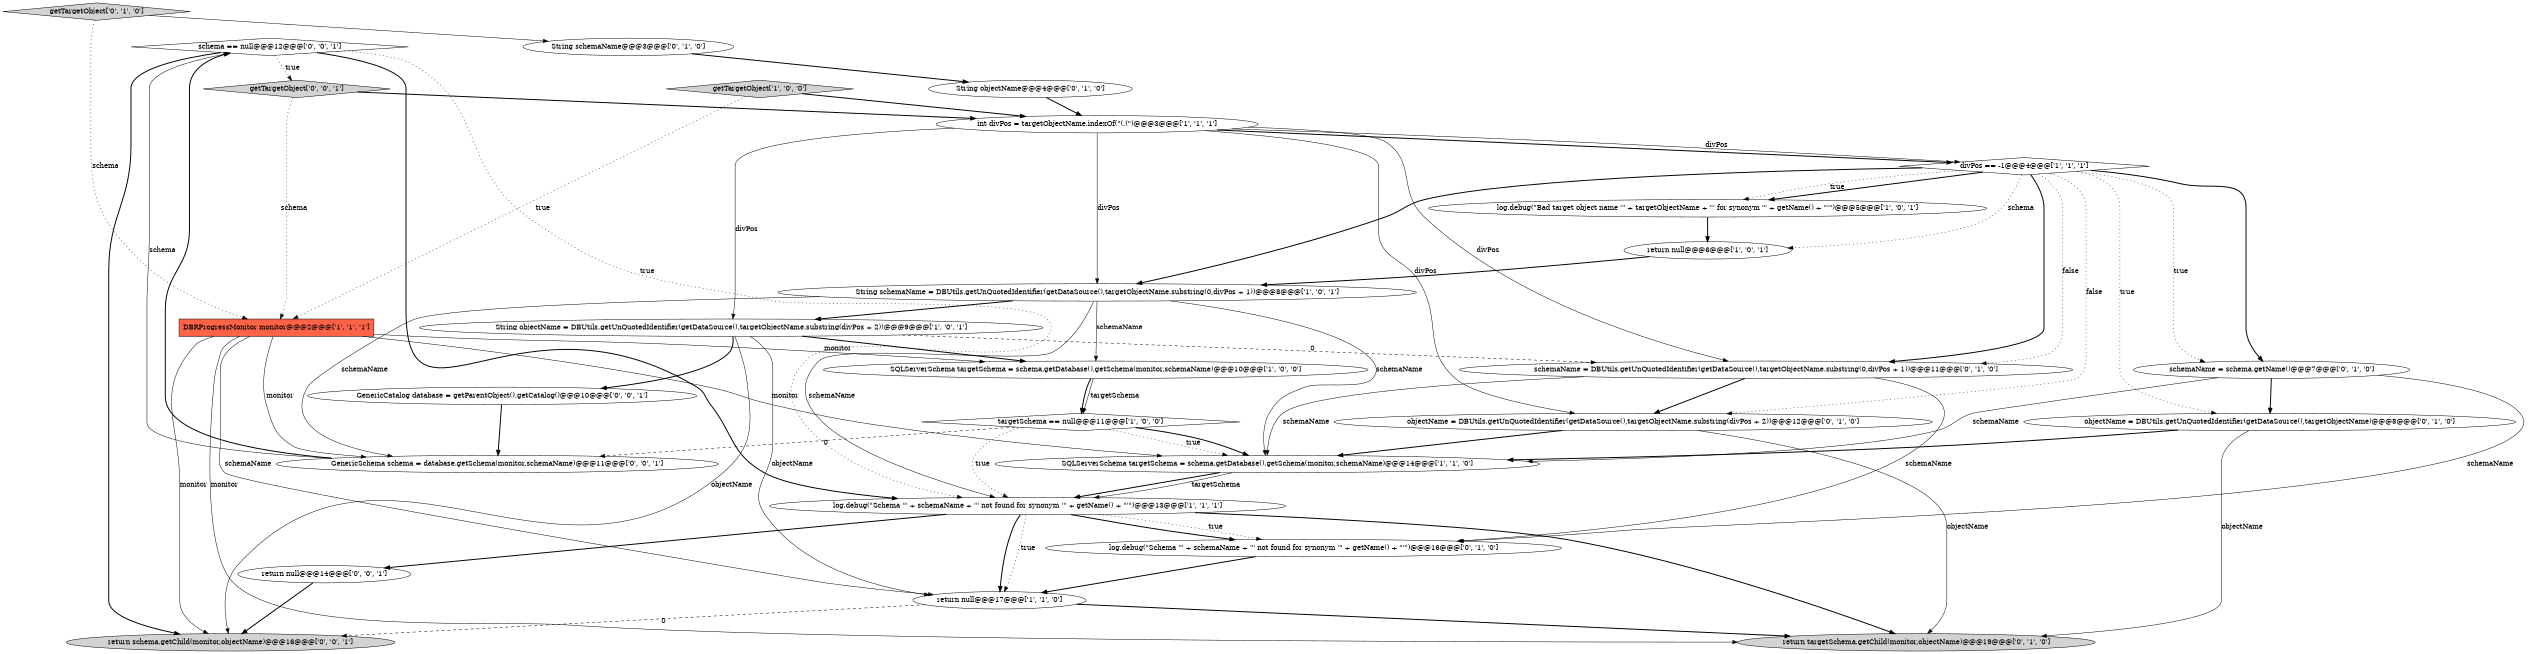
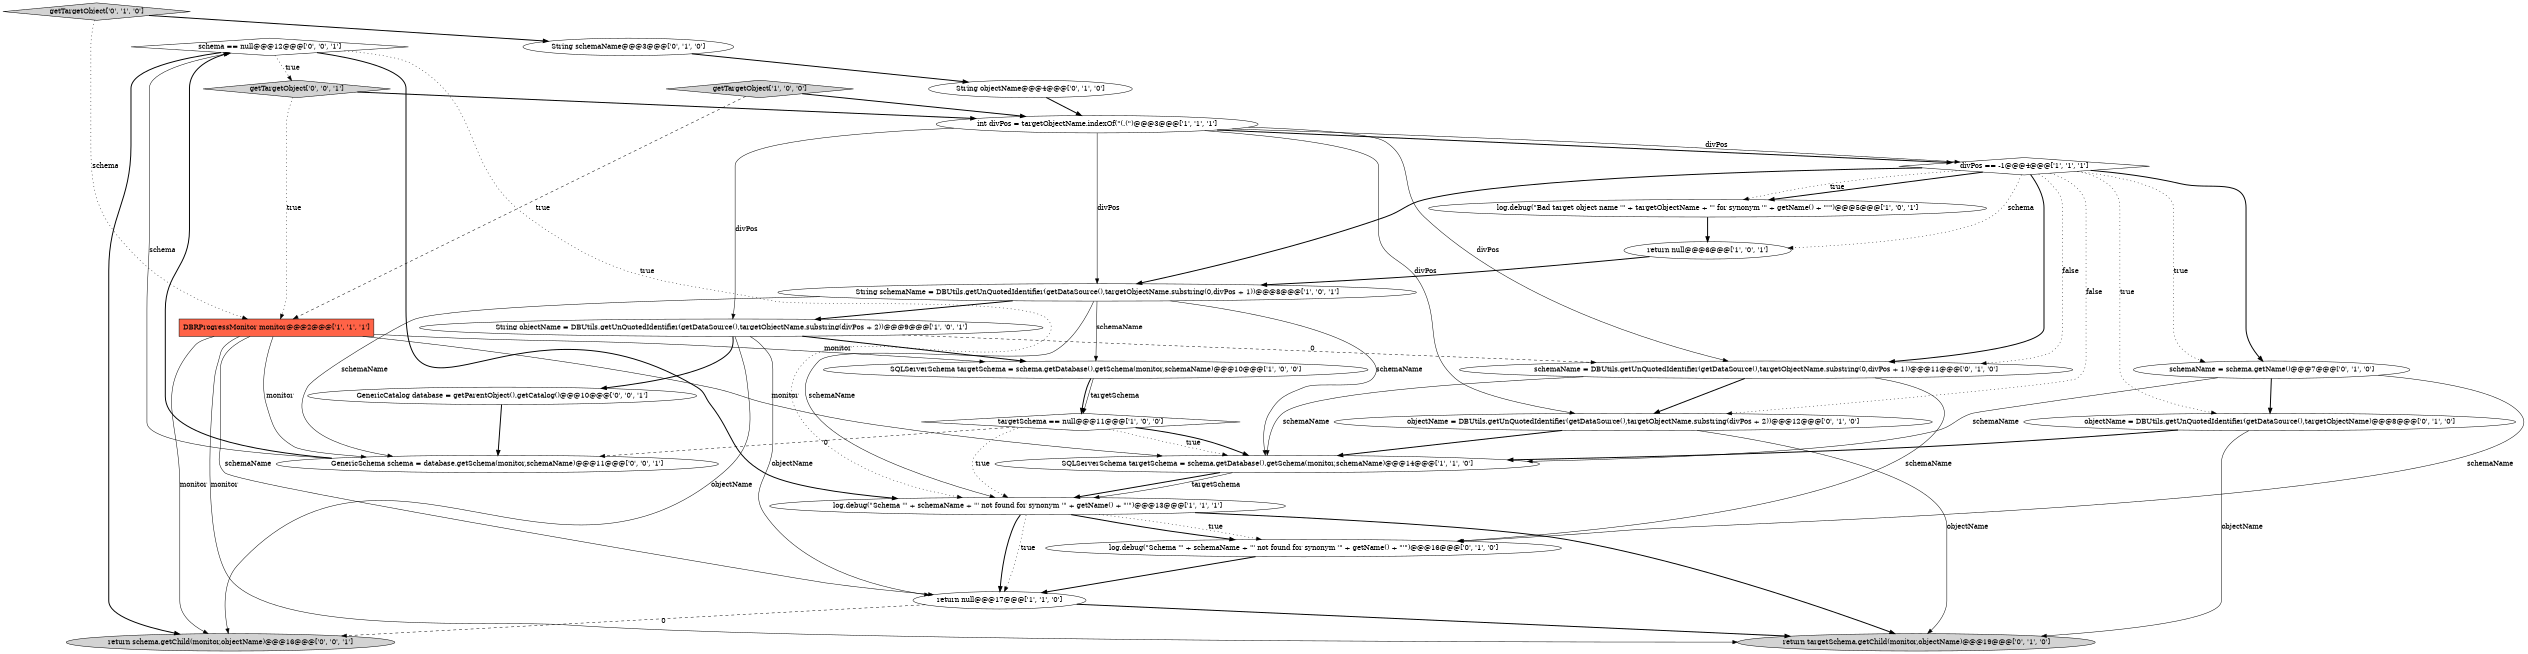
edge "getTargetObject['0', '1', '0']" -> "String schemaName@@@3@@@['0', '1', '0']": style solid -> bold
edge "getTargetObject['1', '0', '0']" -> "DBRProgressMonitor monitor@@@2@@@['1', '1', '1']": style dotted -> dashed
edge "getTargetObject['0', '0', '1']" -> "DBRProgressMonitor monitor@@@2@@@['1', '1', '1']": label "schema" -> "true"
node "return null@@@14@@@['0', '0', '1']": removed
